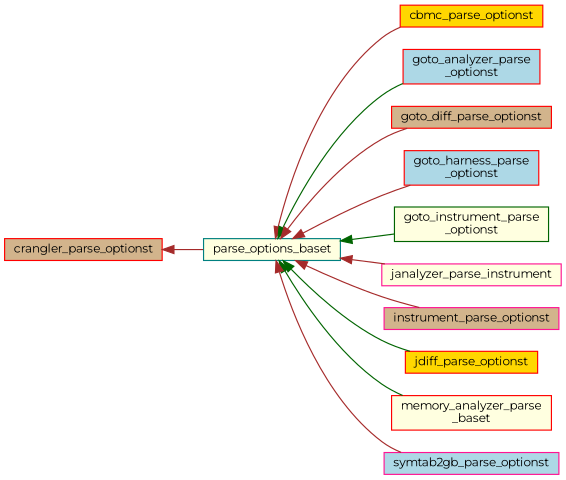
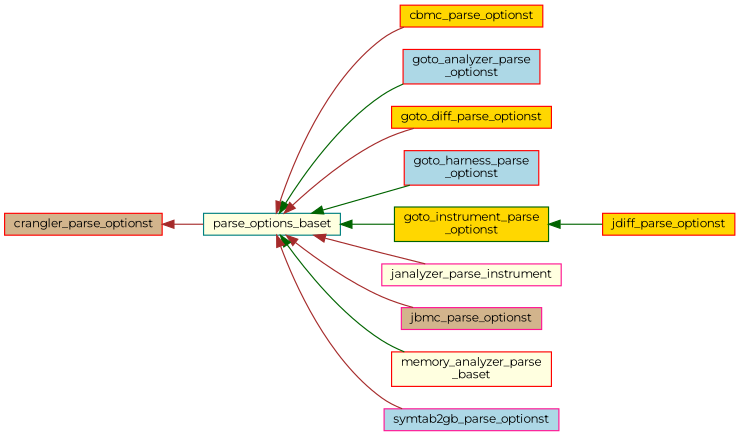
node "goto_diff_parse_optionst": fillcolor tan -> gold
edge "goto_harness_parse _optionst" -> "parse_options_baset": color brown -> darkgreen
node "goto_instrument_parse _optionst": fillcolor lightyellow -> gold
edge "jdiff_parse_optionst" -> "parse_options_baset": now "jdiff_parse_optionst" -> "goto_instrument_parse _optionst"
node "instrument_parse_optionst": label "instrument_parse_optionst" -> "jbmc_parse_optionst"
